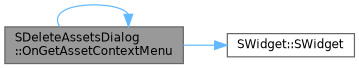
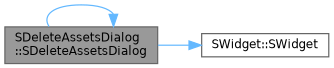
node "SDeleteAssetsDialog ::OnGetAssetContextMenu": label "SDeleteAssetsDialog ::OnGetAssetContextMenu" -> "SDeleteAssetsDialog ::SDeleteAssetsDialog"
